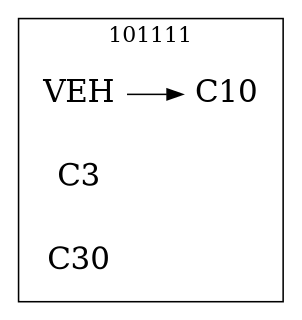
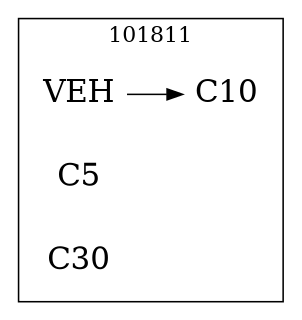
cluster "101111": label "101111" -> "101811"
node "C3": label "C3" -> "C5"
